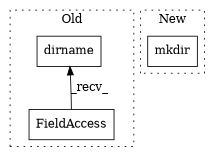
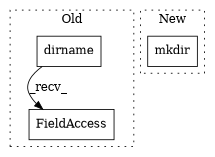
edge "FieldAccess" -> "dirname": reversed
